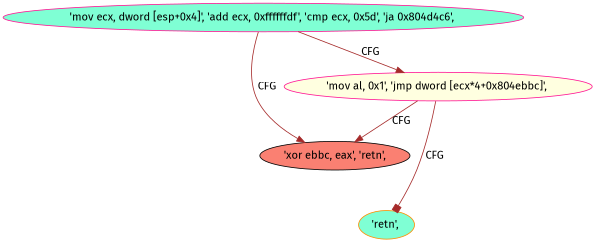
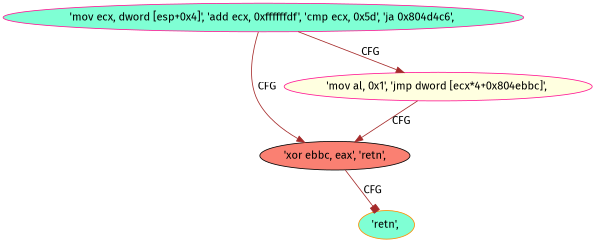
edge "'mov al, 0x1', 'jmp dword [ecx*4+0x804ebbc]'," -> "'retn',": now "'xor ebbc, eax', 'retn'," -> "'retn',"
